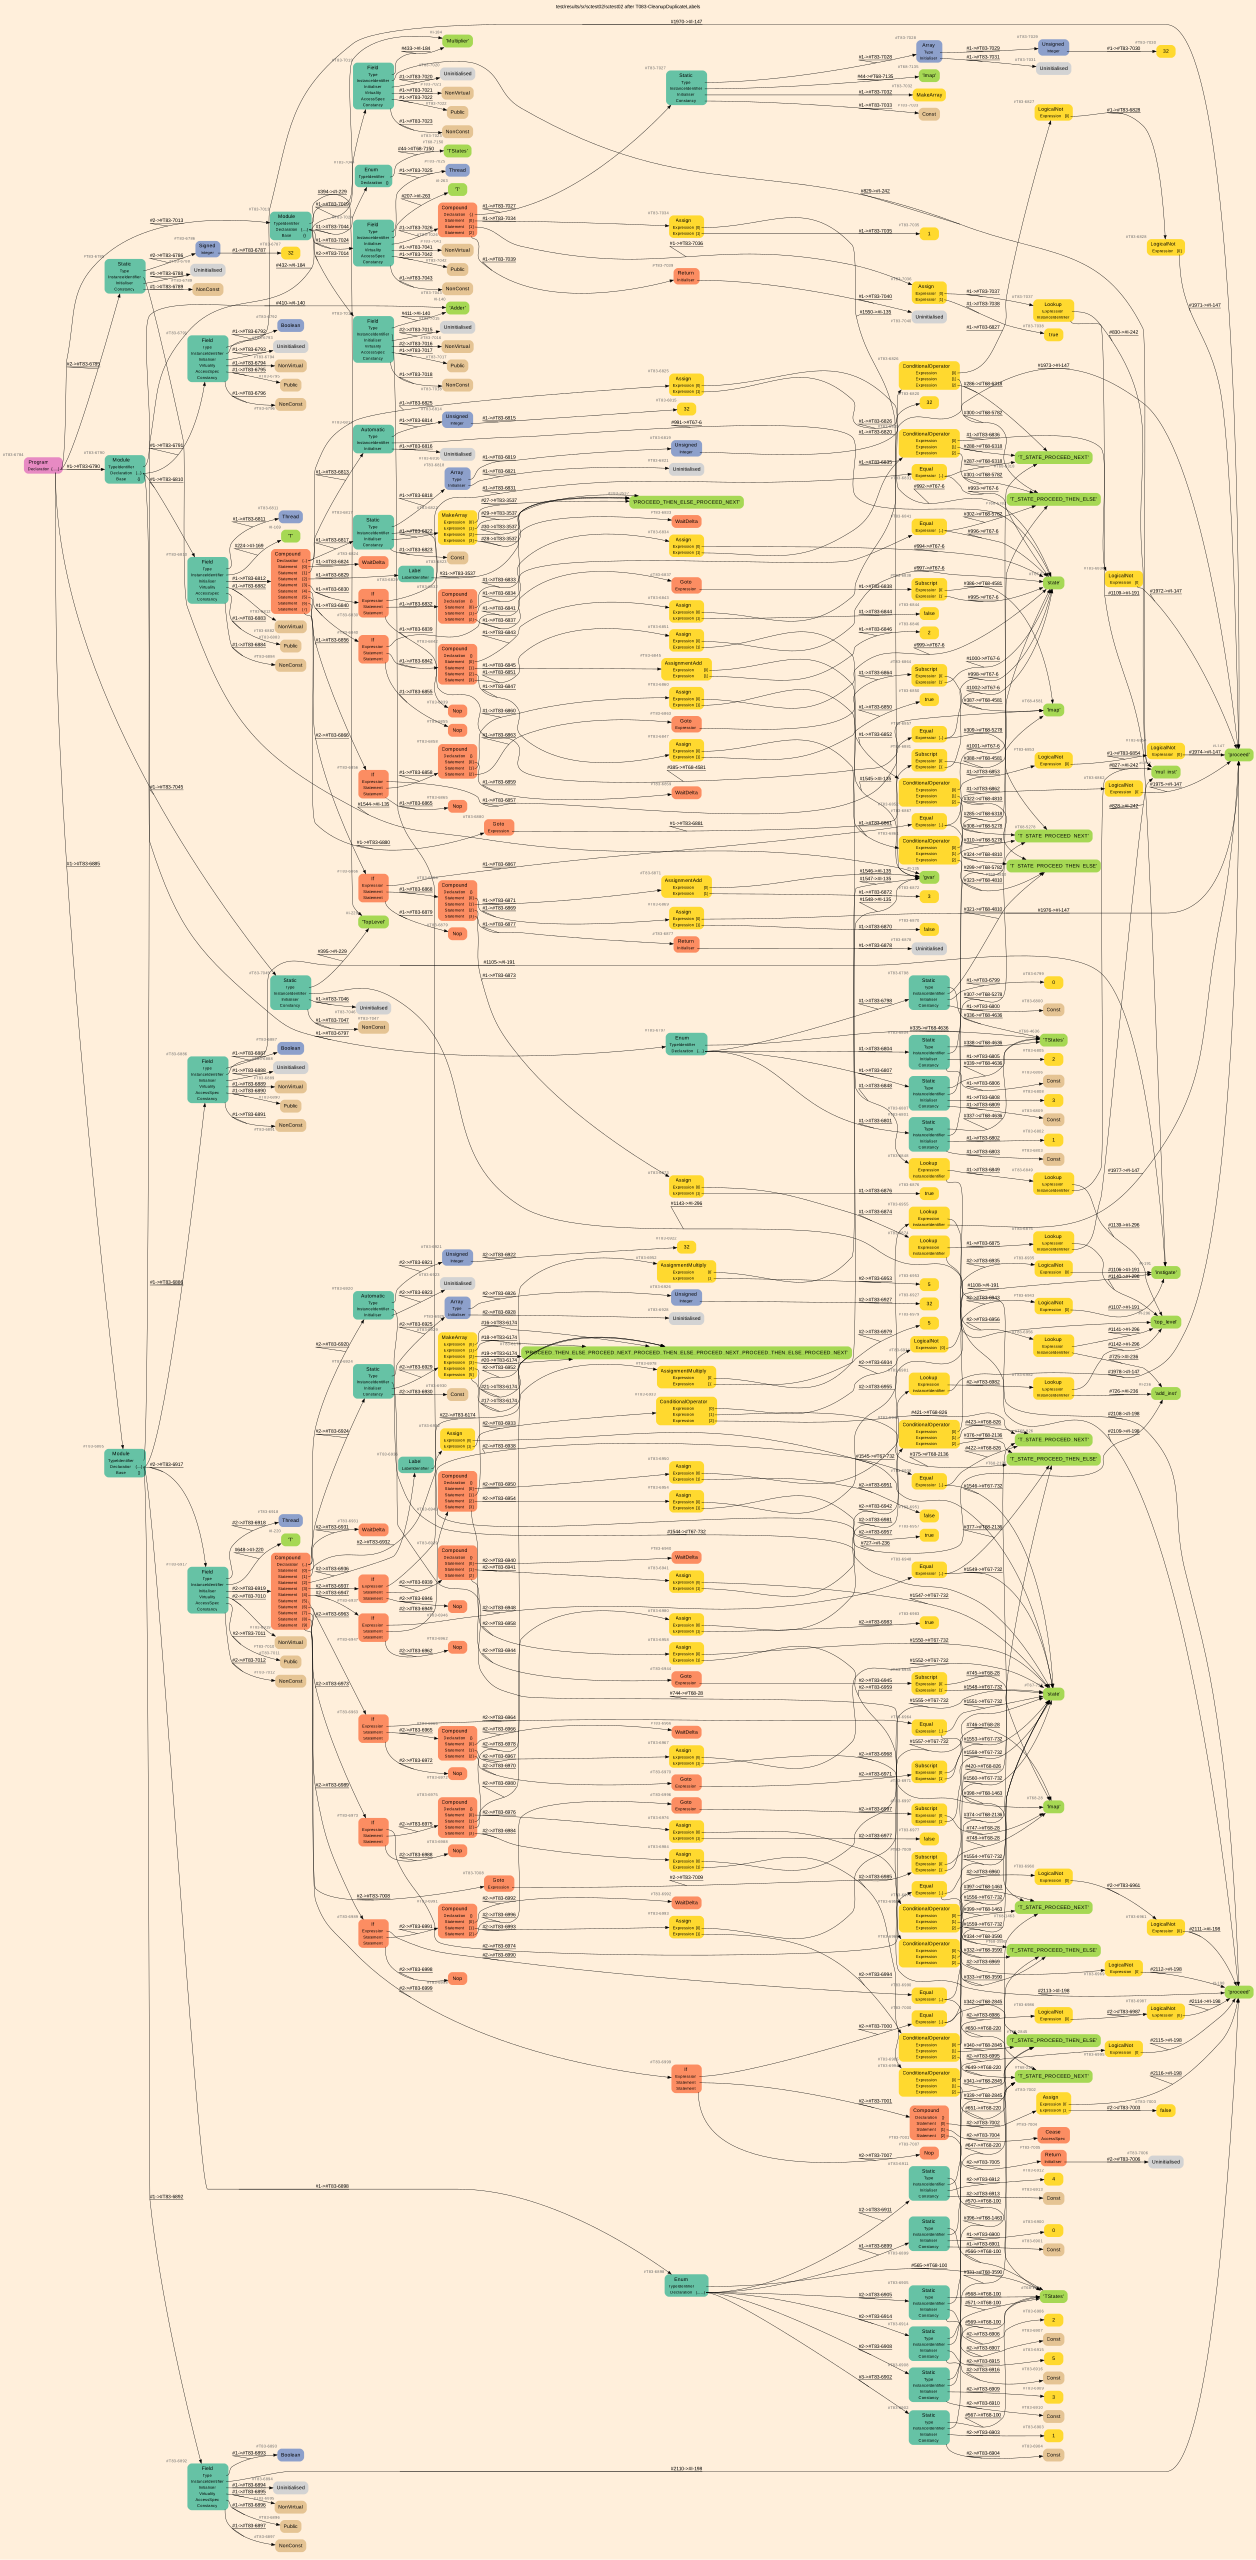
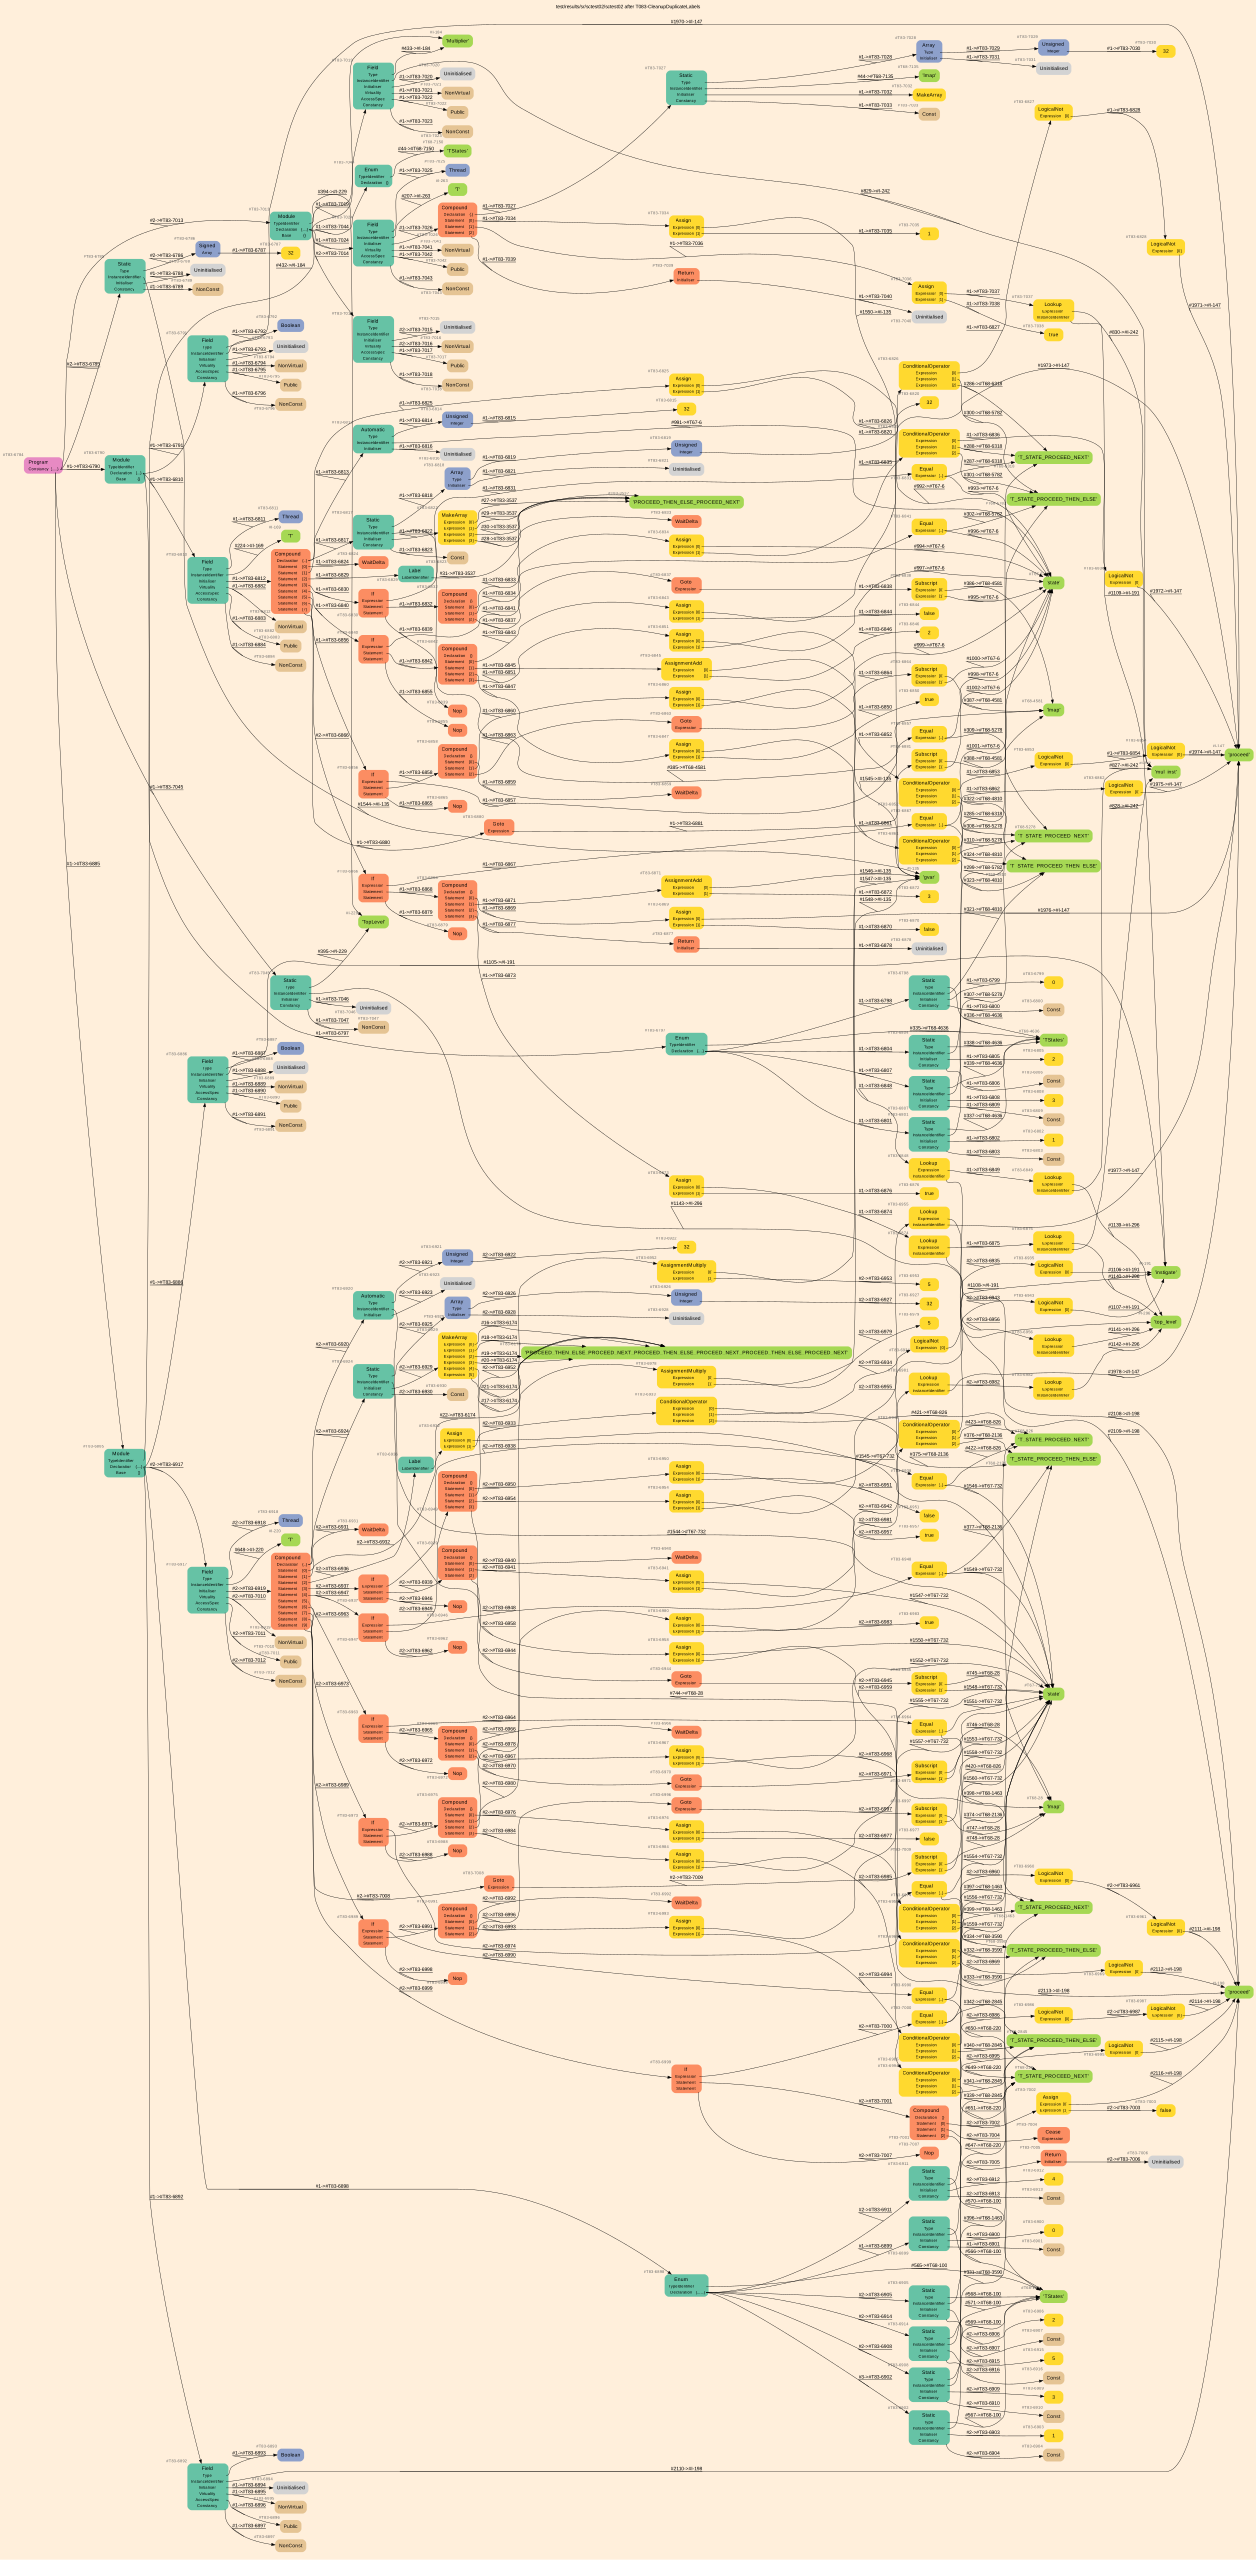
node "Signed": text "Integer" -> "Array"
node "'Adder'": removed
node "Program": text "Declaration" -> "Constancy"
node "'add_inst'": removed
node "Cease": text "AccessSpec" -> "Expression"
